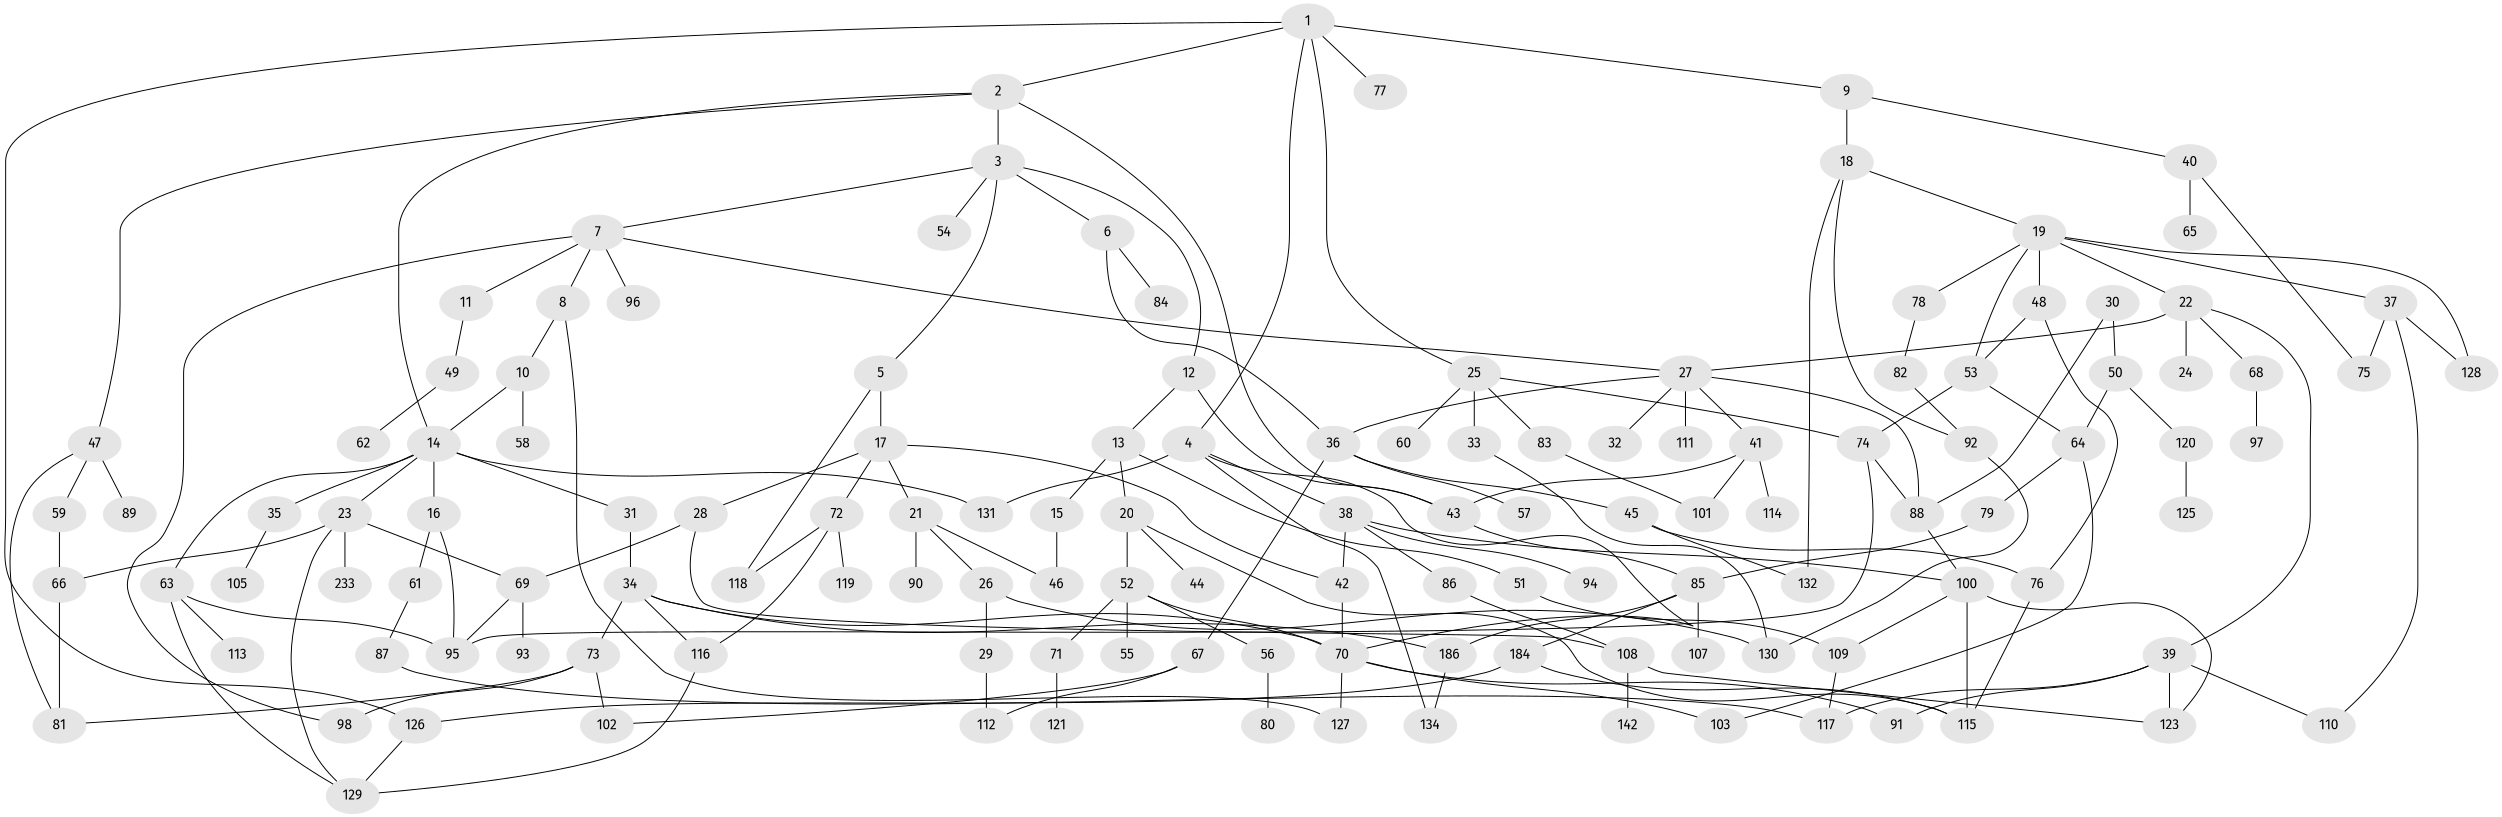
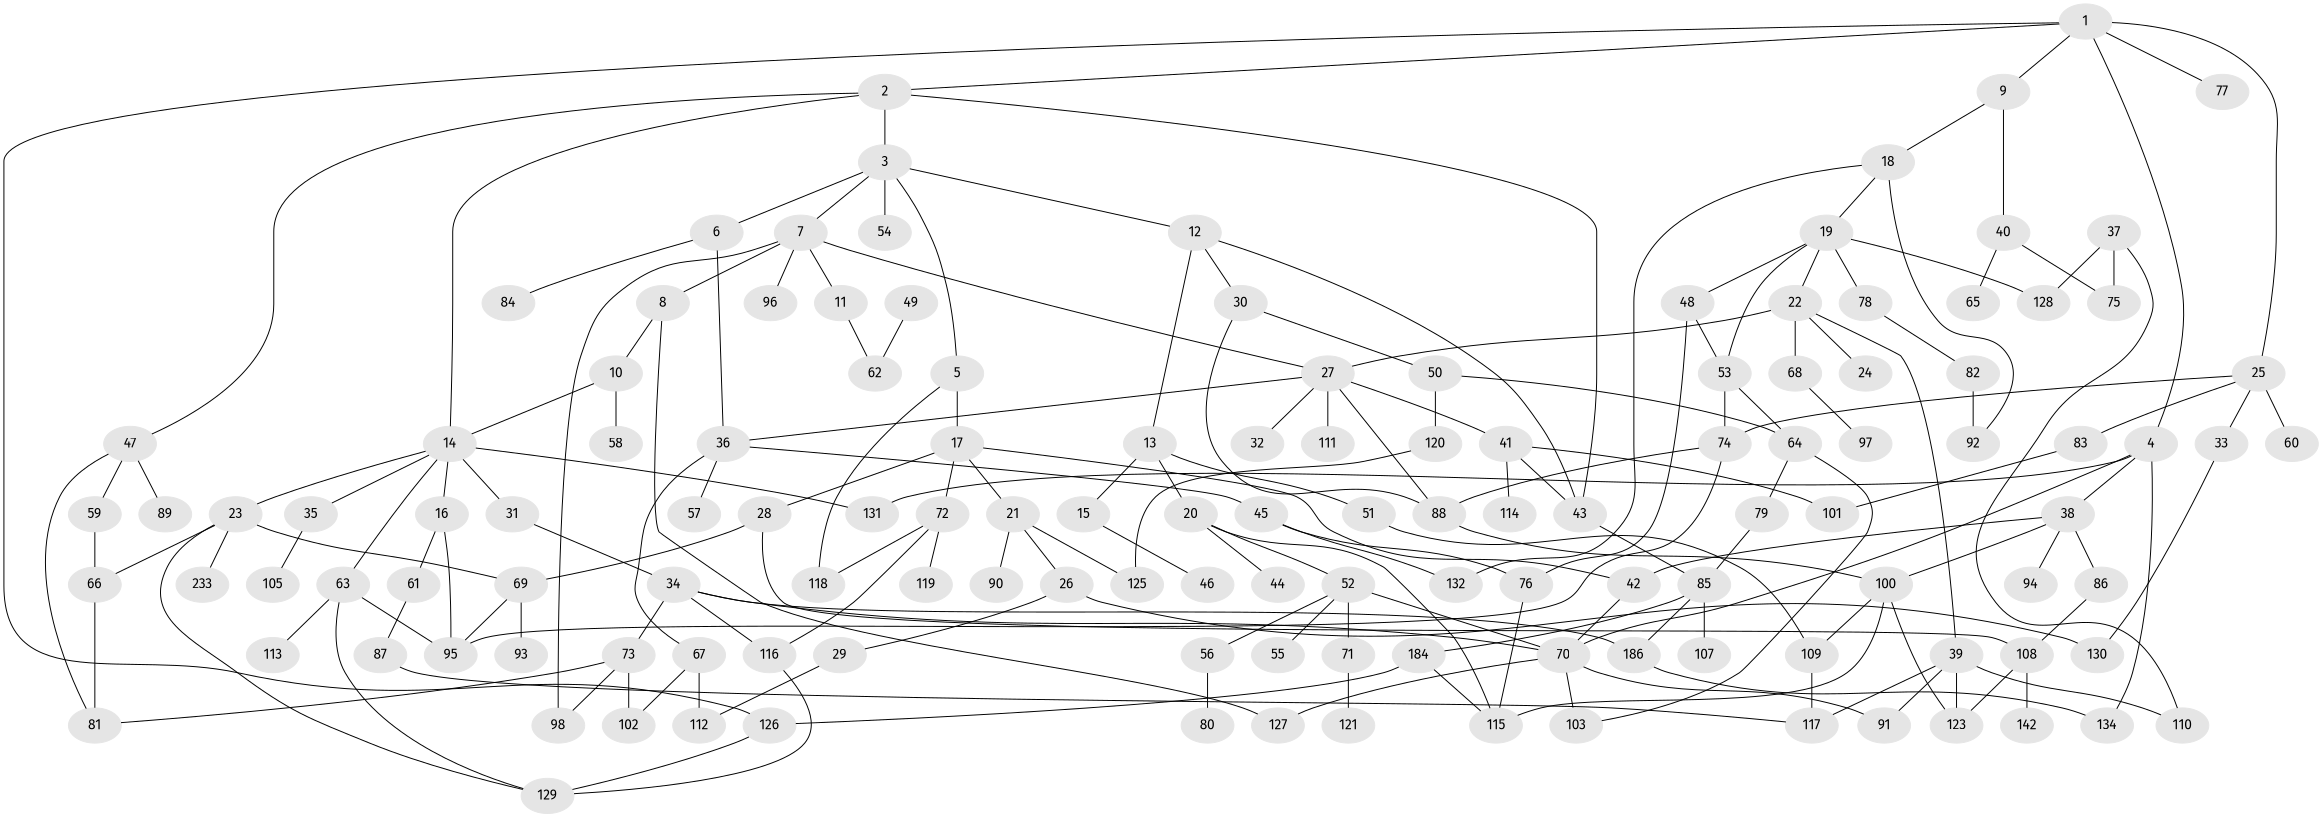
edge "12" -- "30": added
edge "19" -- "37": removed
edge "11" -- "49": now "11" -- "62"
edge "21" -- "46": now "21" -- "125"
edge "92" -- "130": removed
